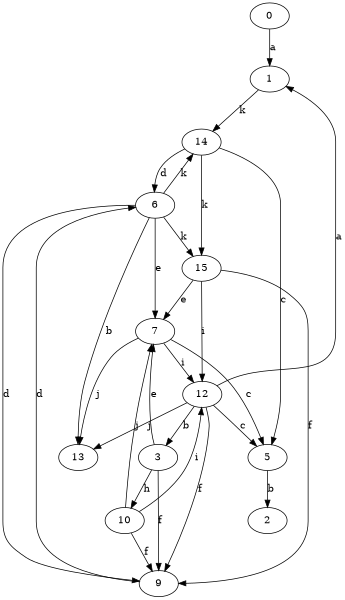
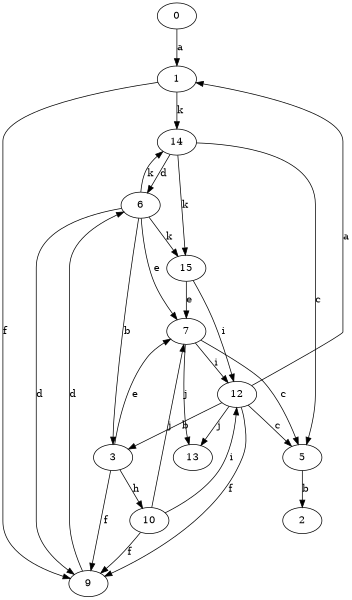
edge "6" -> "13": now "6" -> "3"
edge "15" -> "9": now "1" -> "9"
